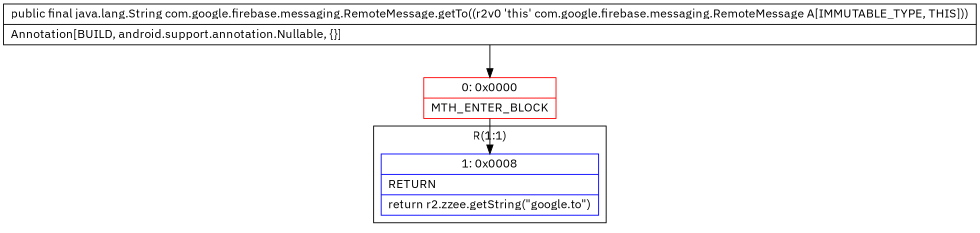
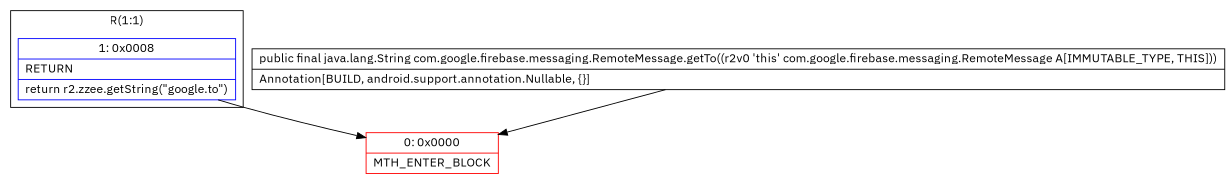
edge "0: 0x0000" -> "1: 0x0008": reversed
